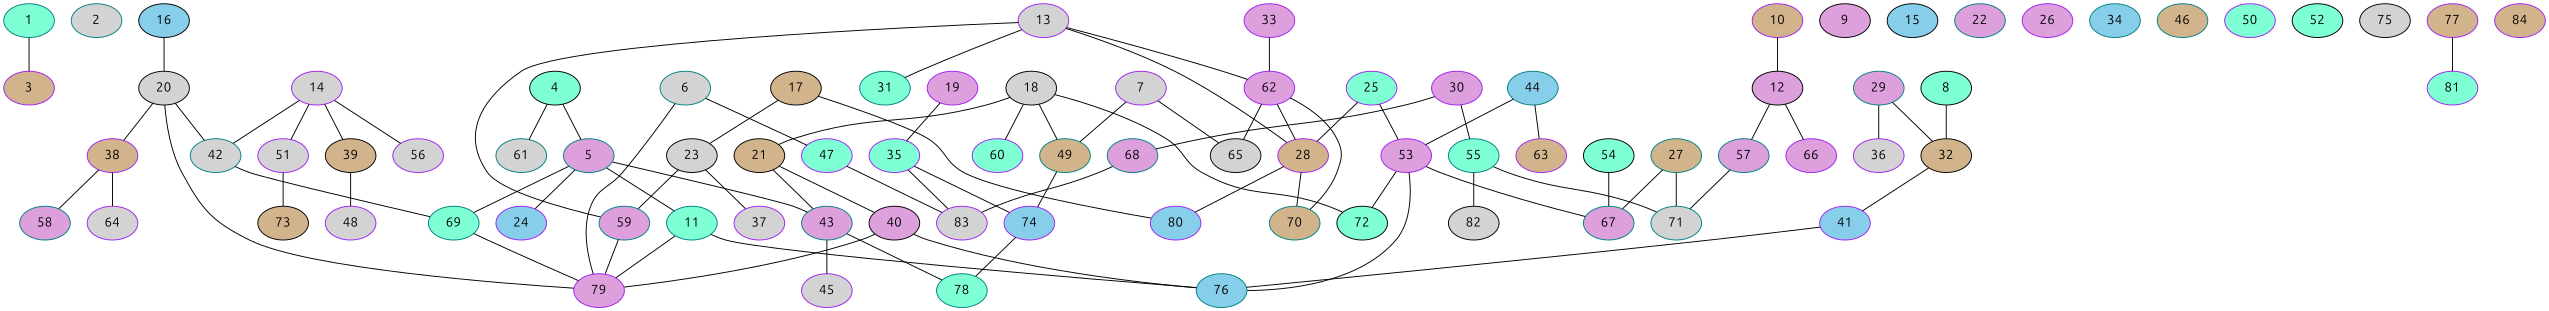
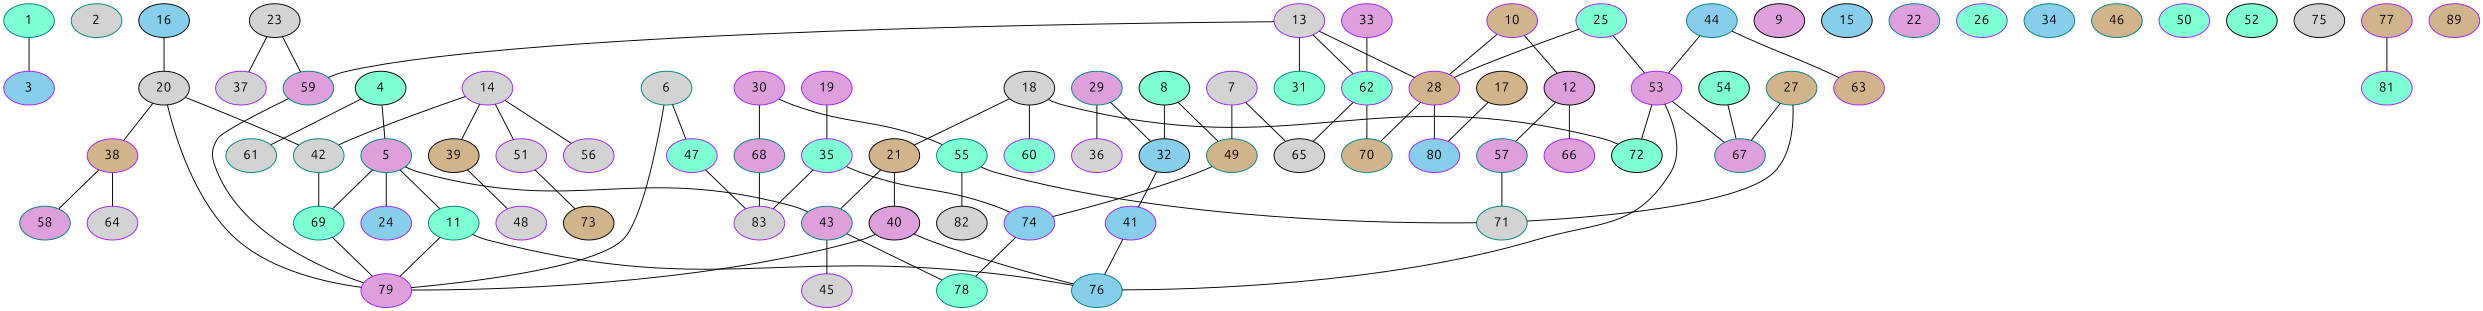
node "26": fillcolor plum -> aquamarine
node "84": label "84" -> "89"
node "3": fillcolor tan -> skyblue
node "62": fillcolor plum -> aquamarine
edge "62" -- "28": now "10" -- "28"
edge "18" -- "49": now "8" -- "49"
edge "17" -- "23": removed
node "32": fillcolor tan -> skyblue
